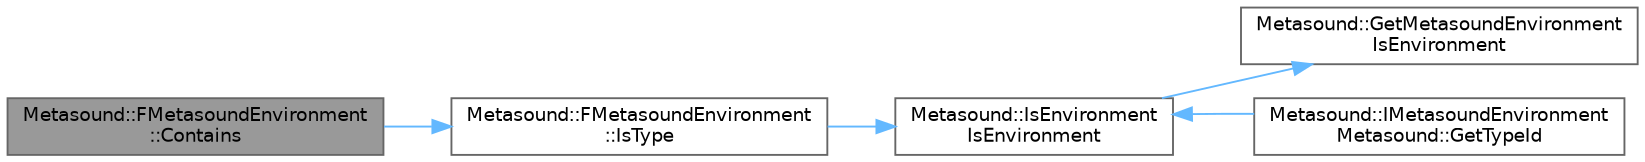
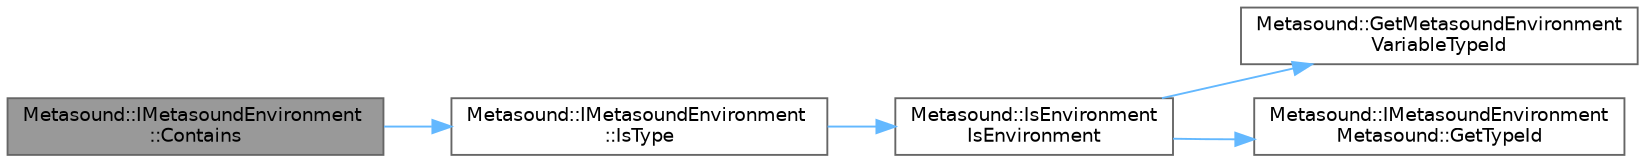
node "Metasound::GetMetasoundEnvironment IsEnvironment": label "Metasound::GetMetasoundEnvironment IsEnvironment" -> "Metasound::GetMetasoundEnvironment VariableTypeId"
edge "Metasound::IMetasoundEnvironment Metasound::GetTypeId" -> "Metasound::IsEnvironment IsEnvironment": reversed
node "Metasound::FMetasoundEnvironment ::Contains": label "Metasound::FMetasoundEnvironment ::Contains" -> "Metasound::IMetasoundEnvironment ::Contains"
node "Metasound::FMetasoundEnvironment ::IsType": label "Metasound::FMetasoundEnvironment ::IsType" -> "Metasound::IMetasoundEnvironment ::IsType"
